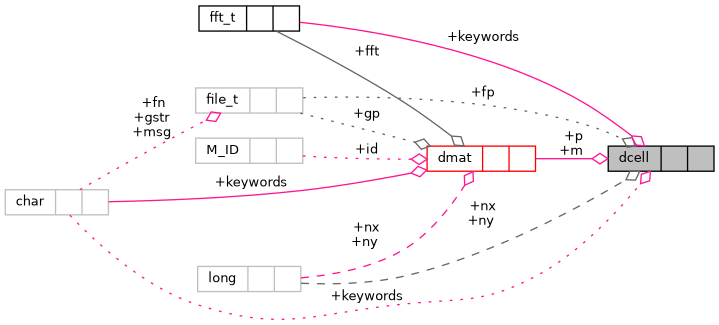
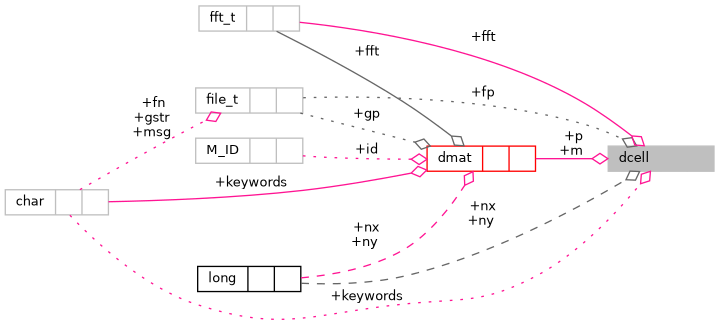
node "fft_t": color black -> grey75
edge "fft_t" -> "dcell": label " +keywords" -> " +fft"
node "dcell": color black -> grey75
node "long": color grey75 -> black
